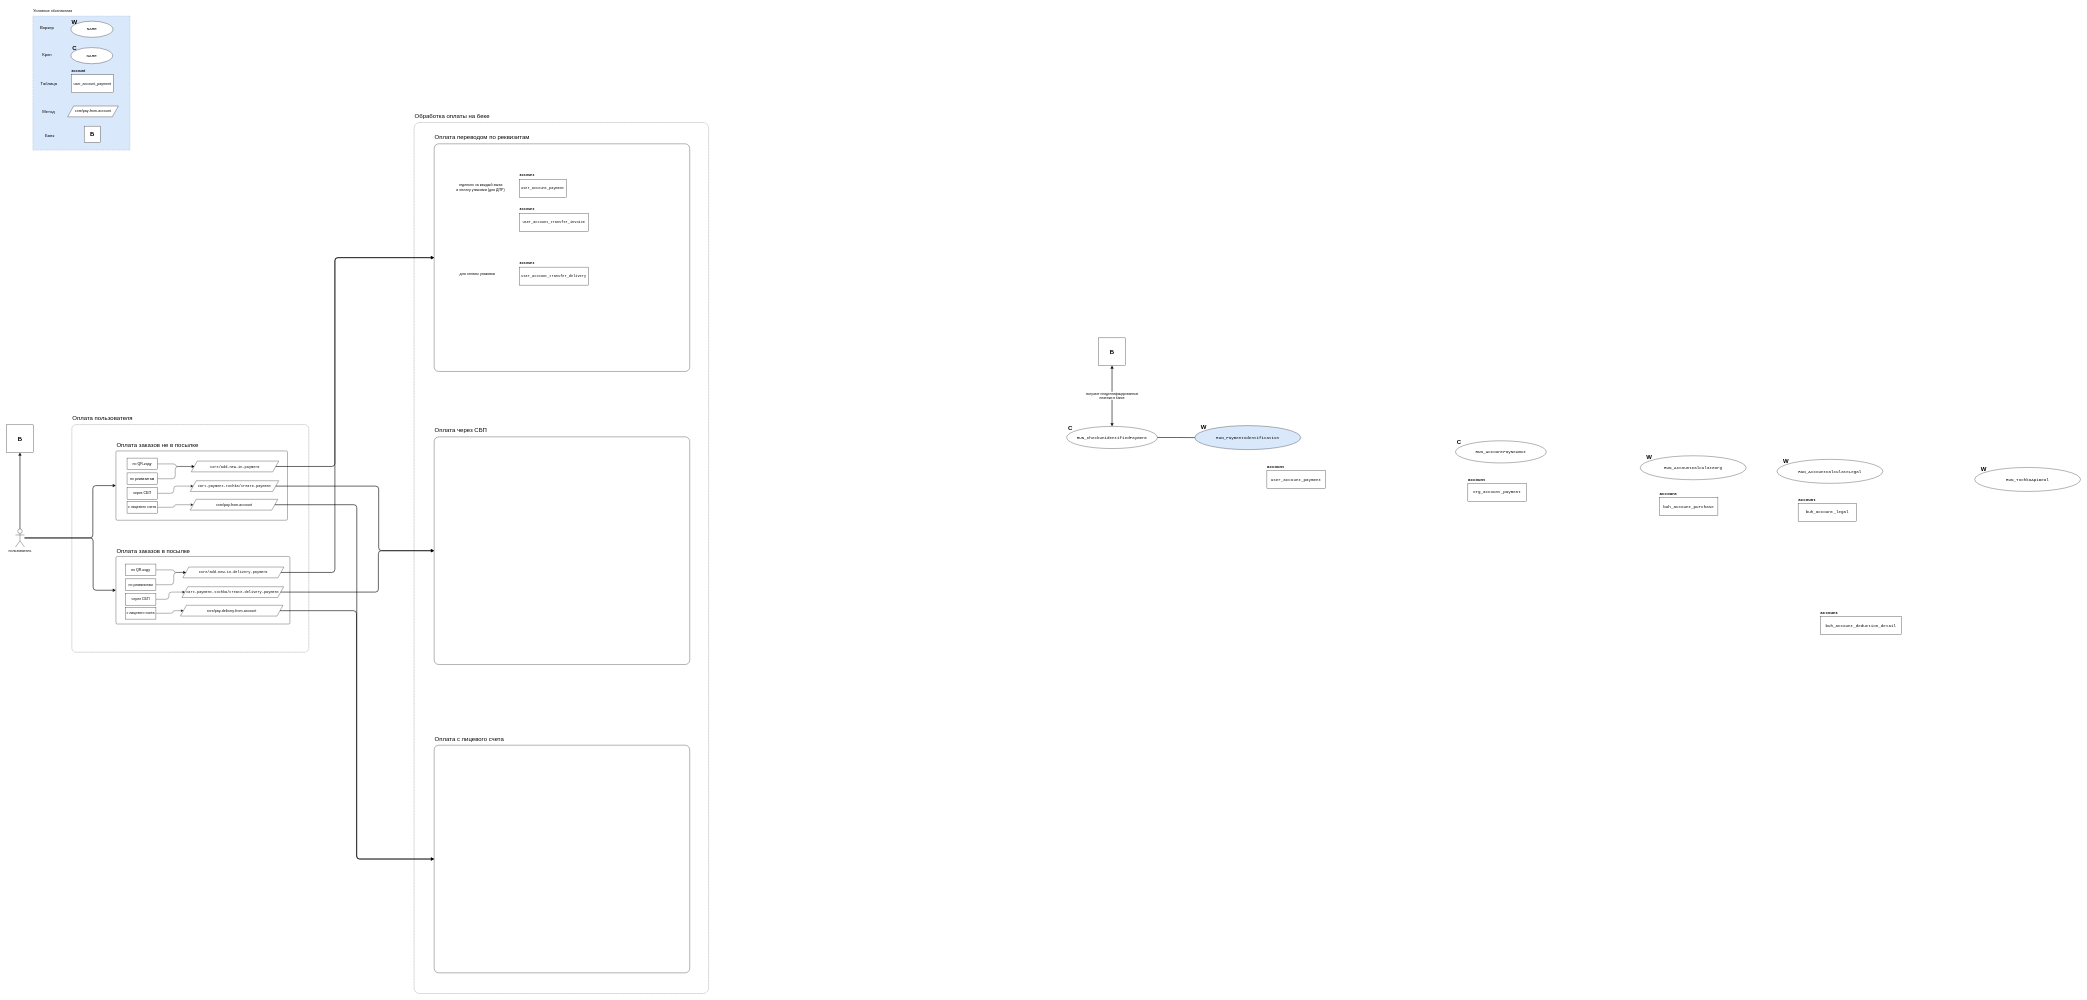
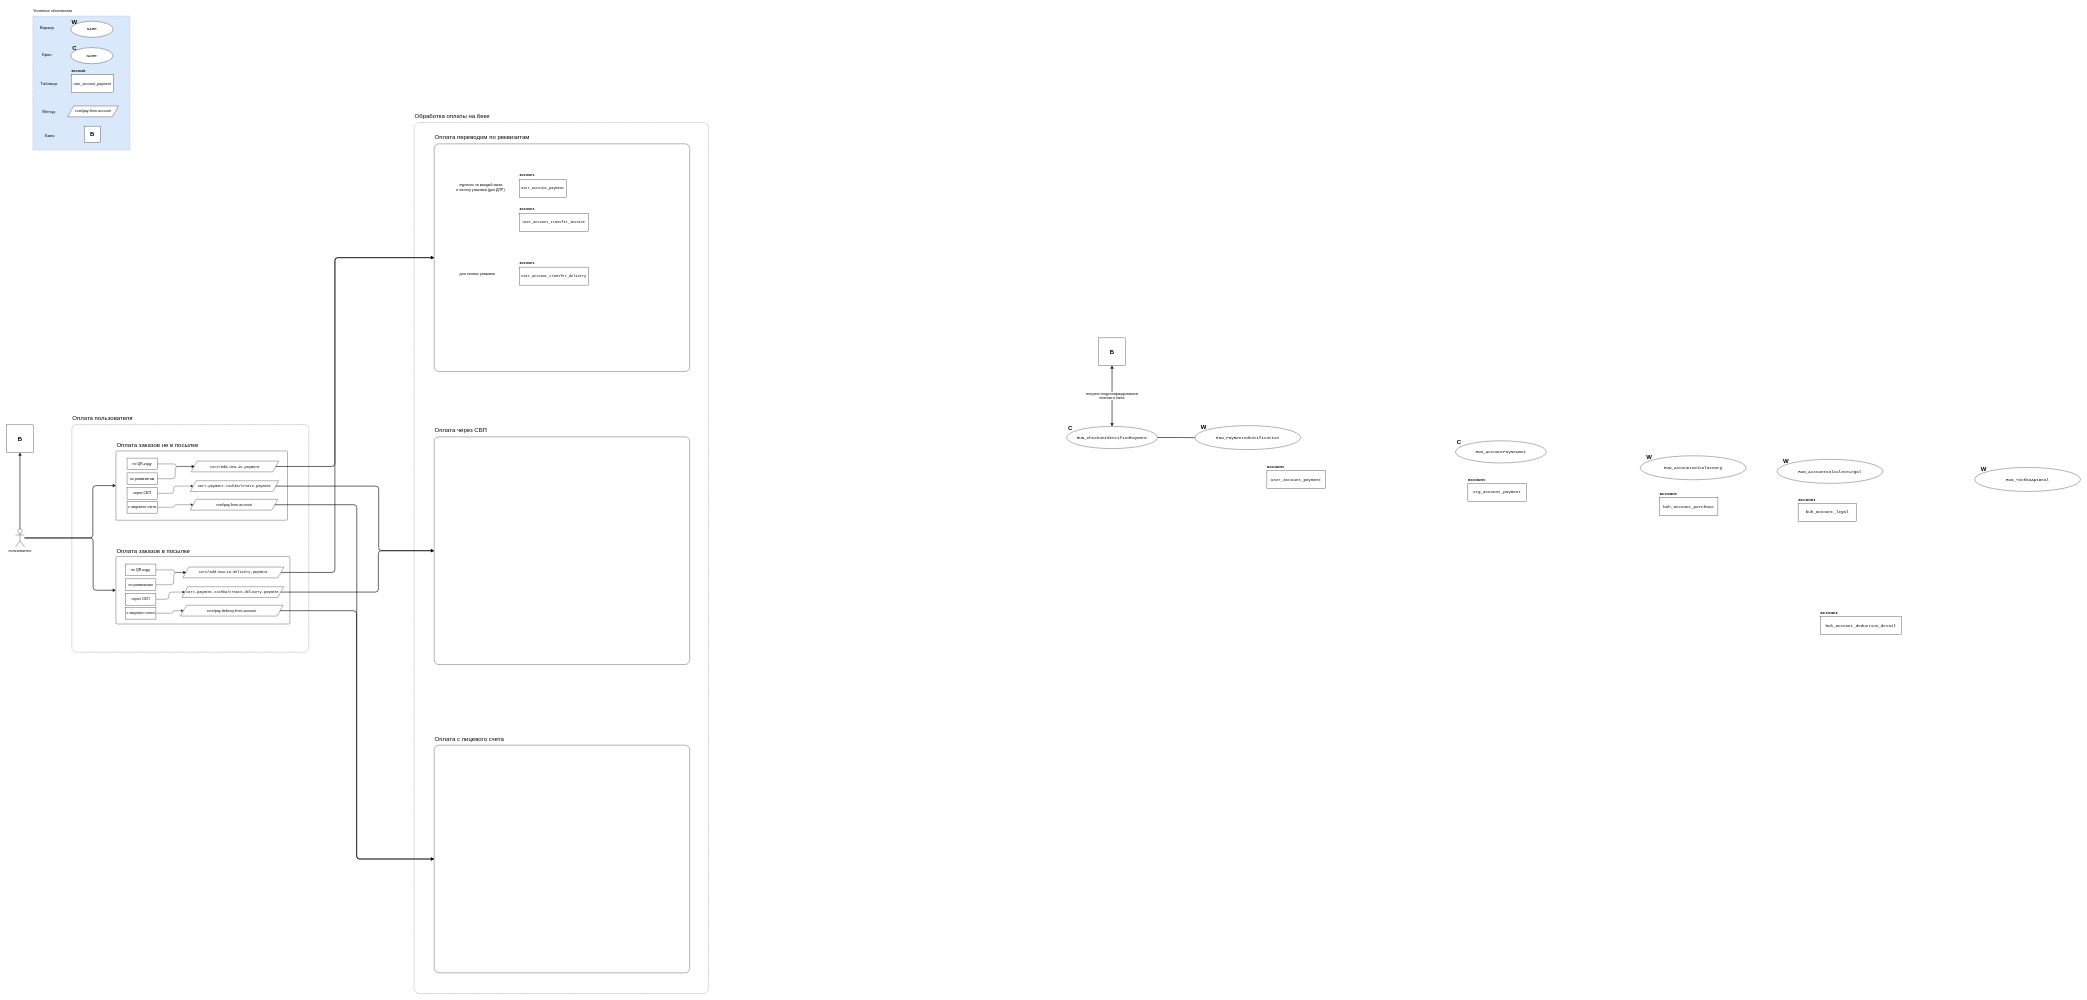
node "RUN_PaymentIdentification": fillcolor #dae8fc -> #ffffff
